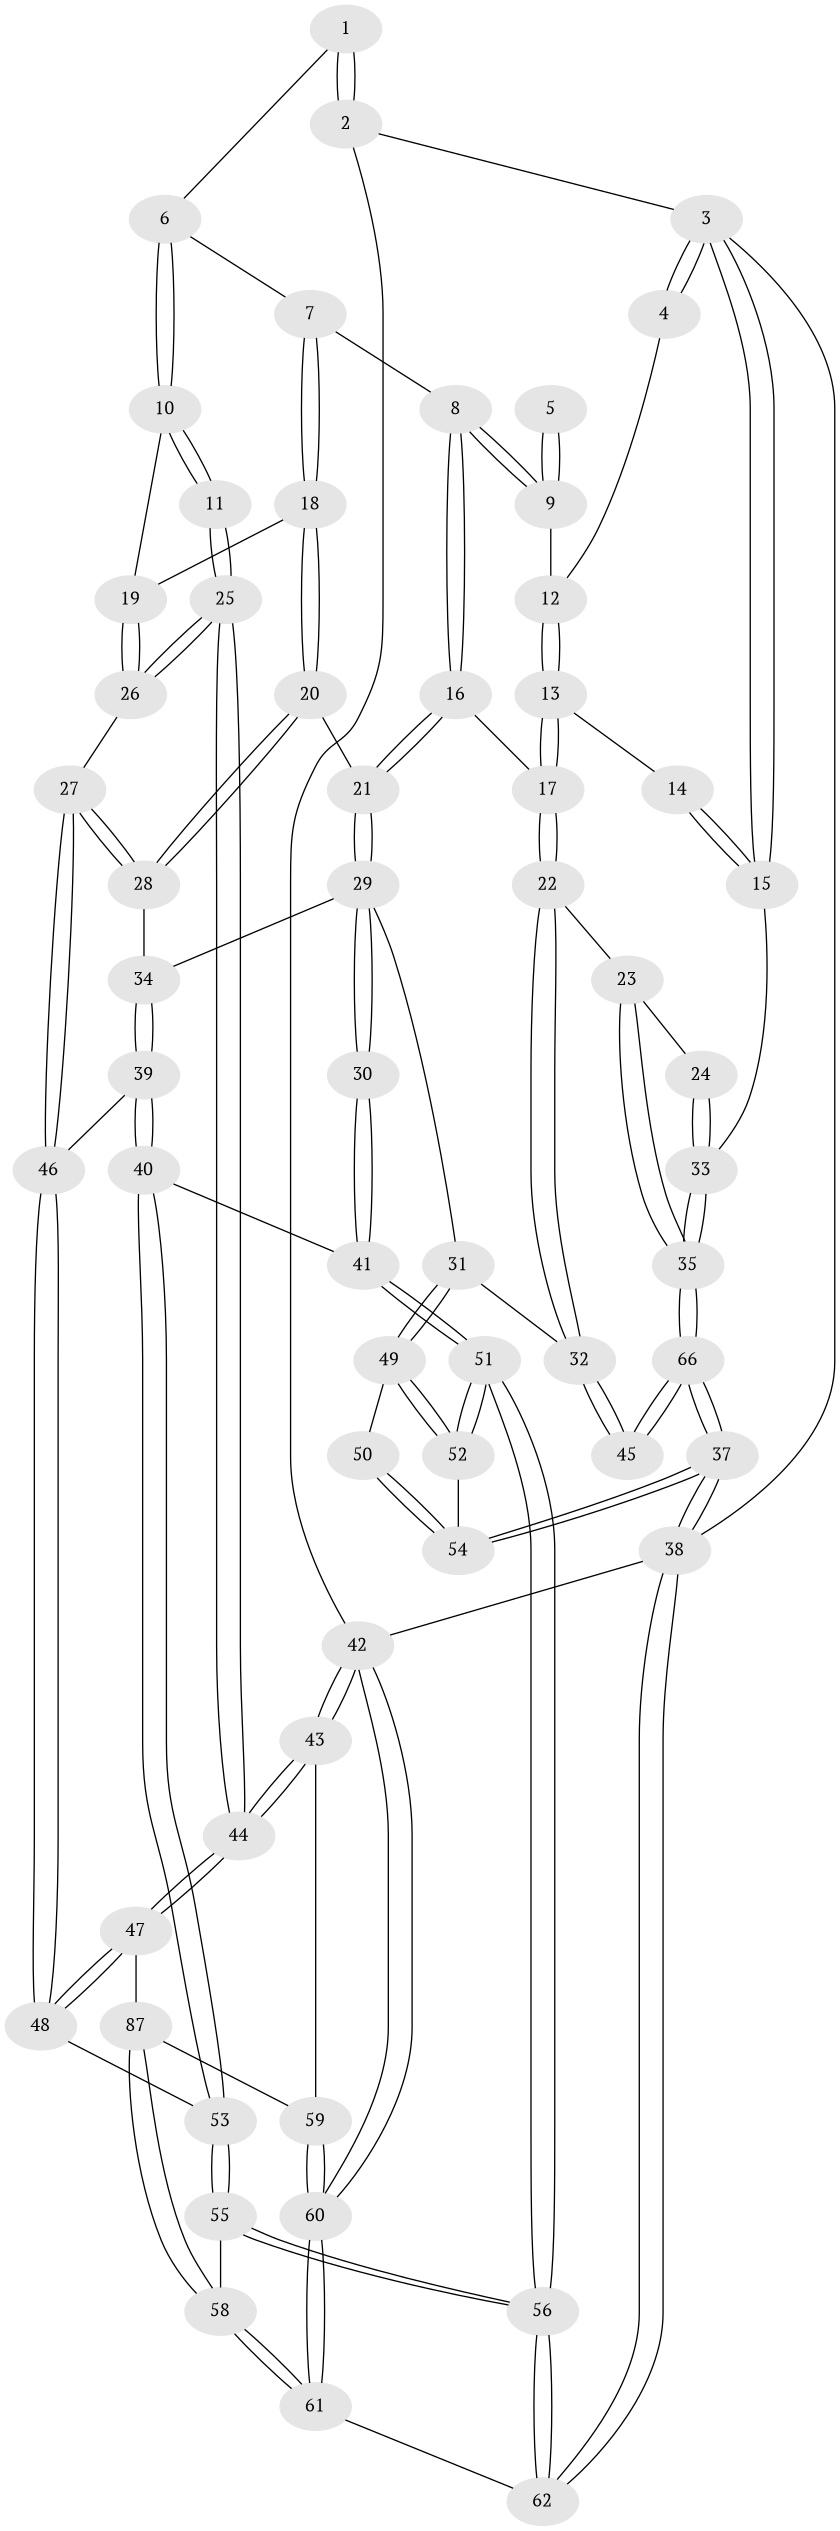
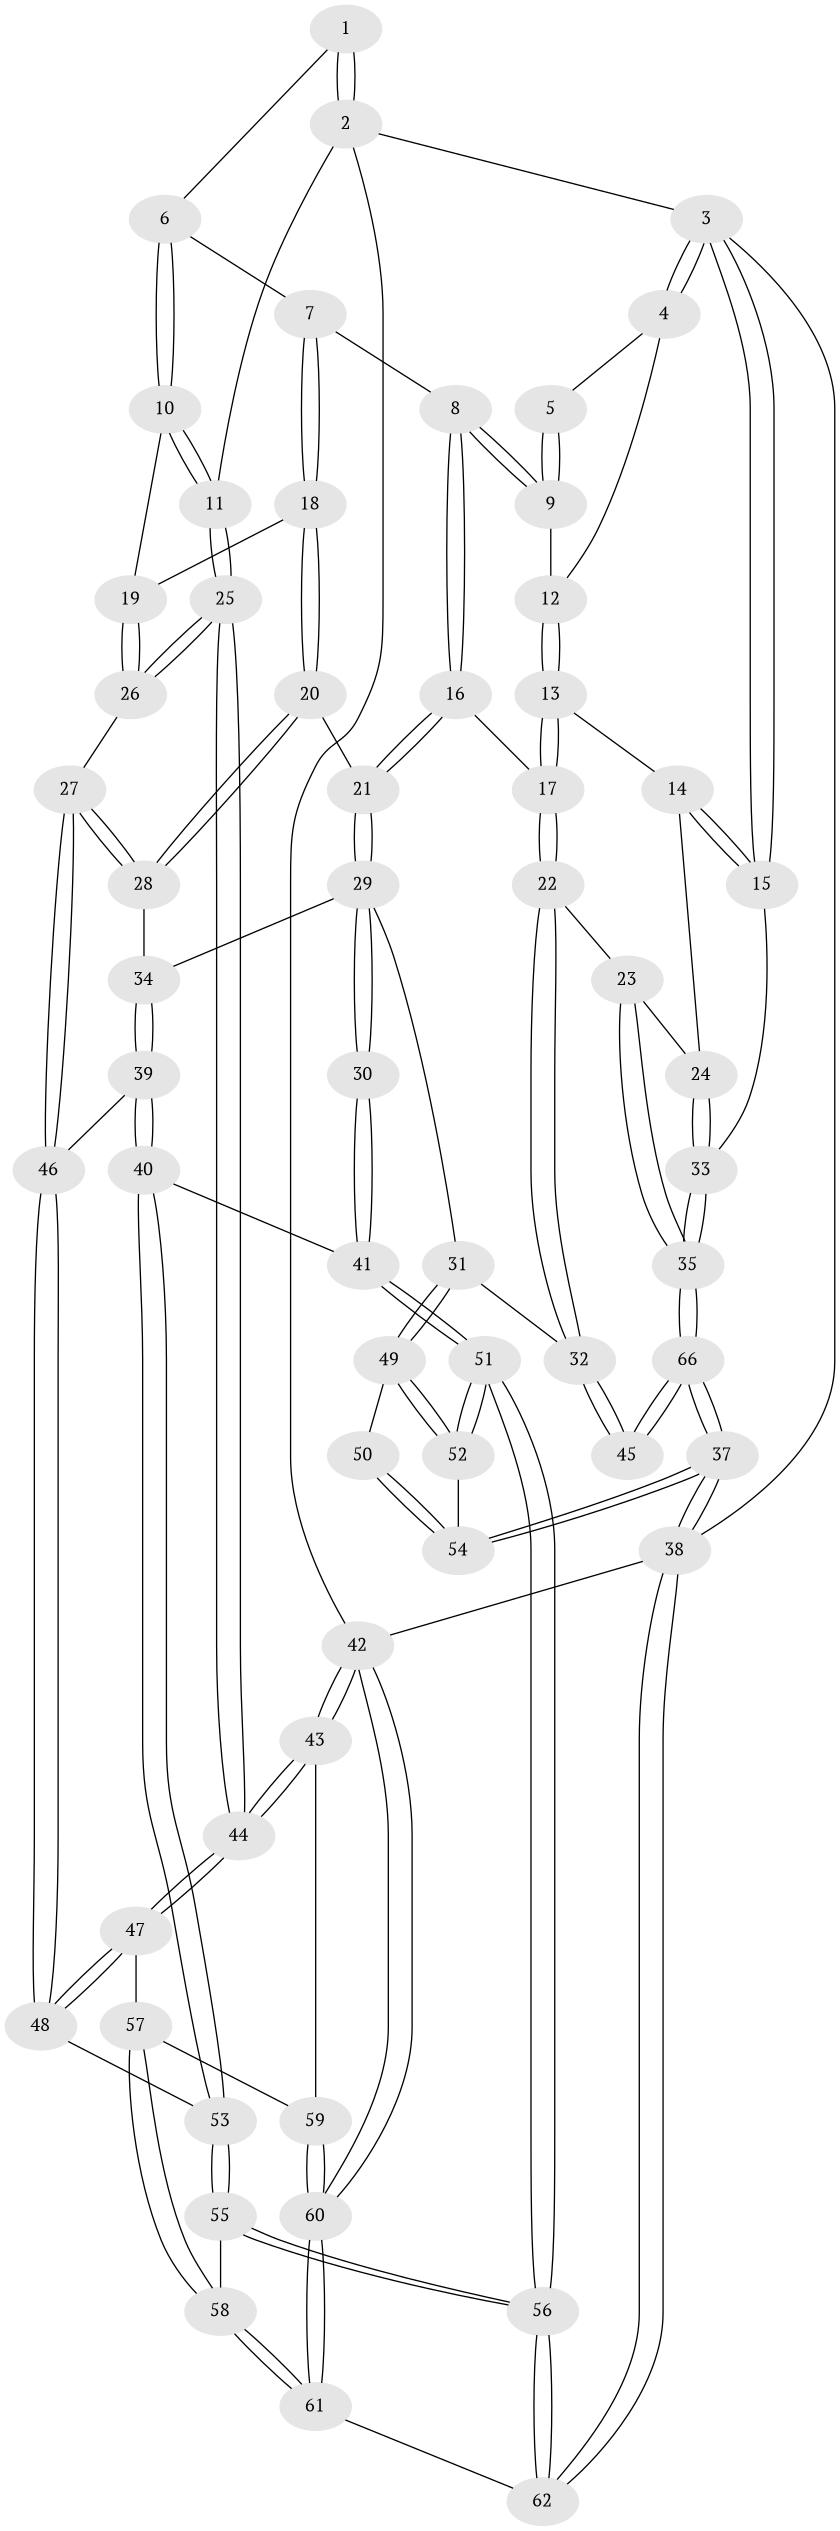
edge "2" -- "11": added
edge "4" -- "5": added
edge "14" -- "24": added
node "87": label "87" -> "57"
